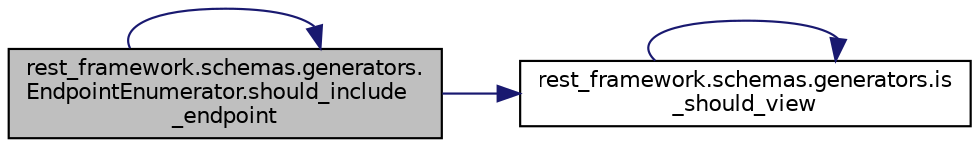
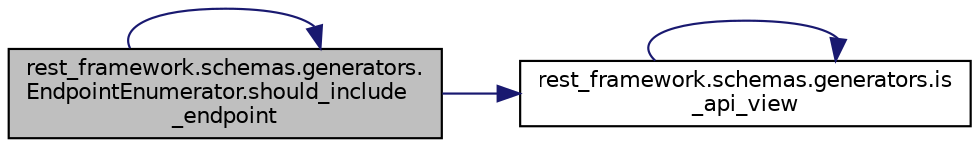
node "rest_framework.schemas.generators.is _should_view": label "rest_framework.schemas.generators.is _should_view" -> "rest_framework.schemas.generators.is _api_view"
